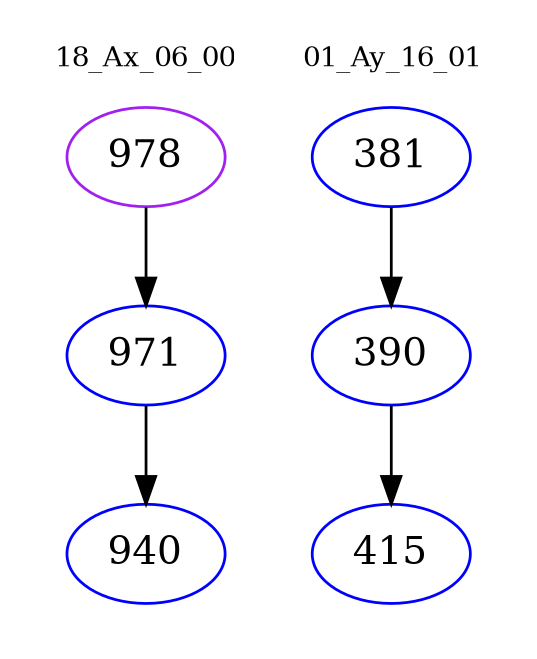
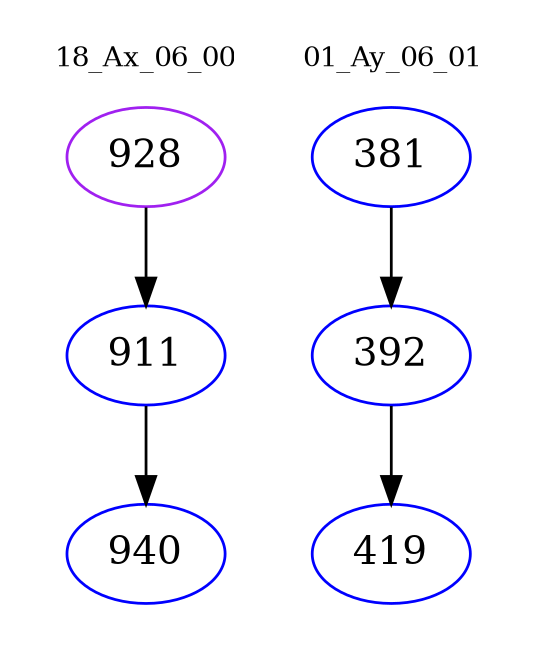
cluster "01_Ay_16_01": label "01_Ay_16_01" -> "01_Ay_06_01"
node "978": label "978" -> "928"
node "971": label "971" -> "911"
node "390": label "390" -> "392"
node "415": label "415" -> "419"
